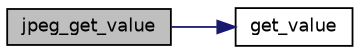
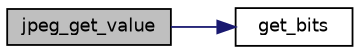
node "get_value": label "get_value" -> "get_bits"
